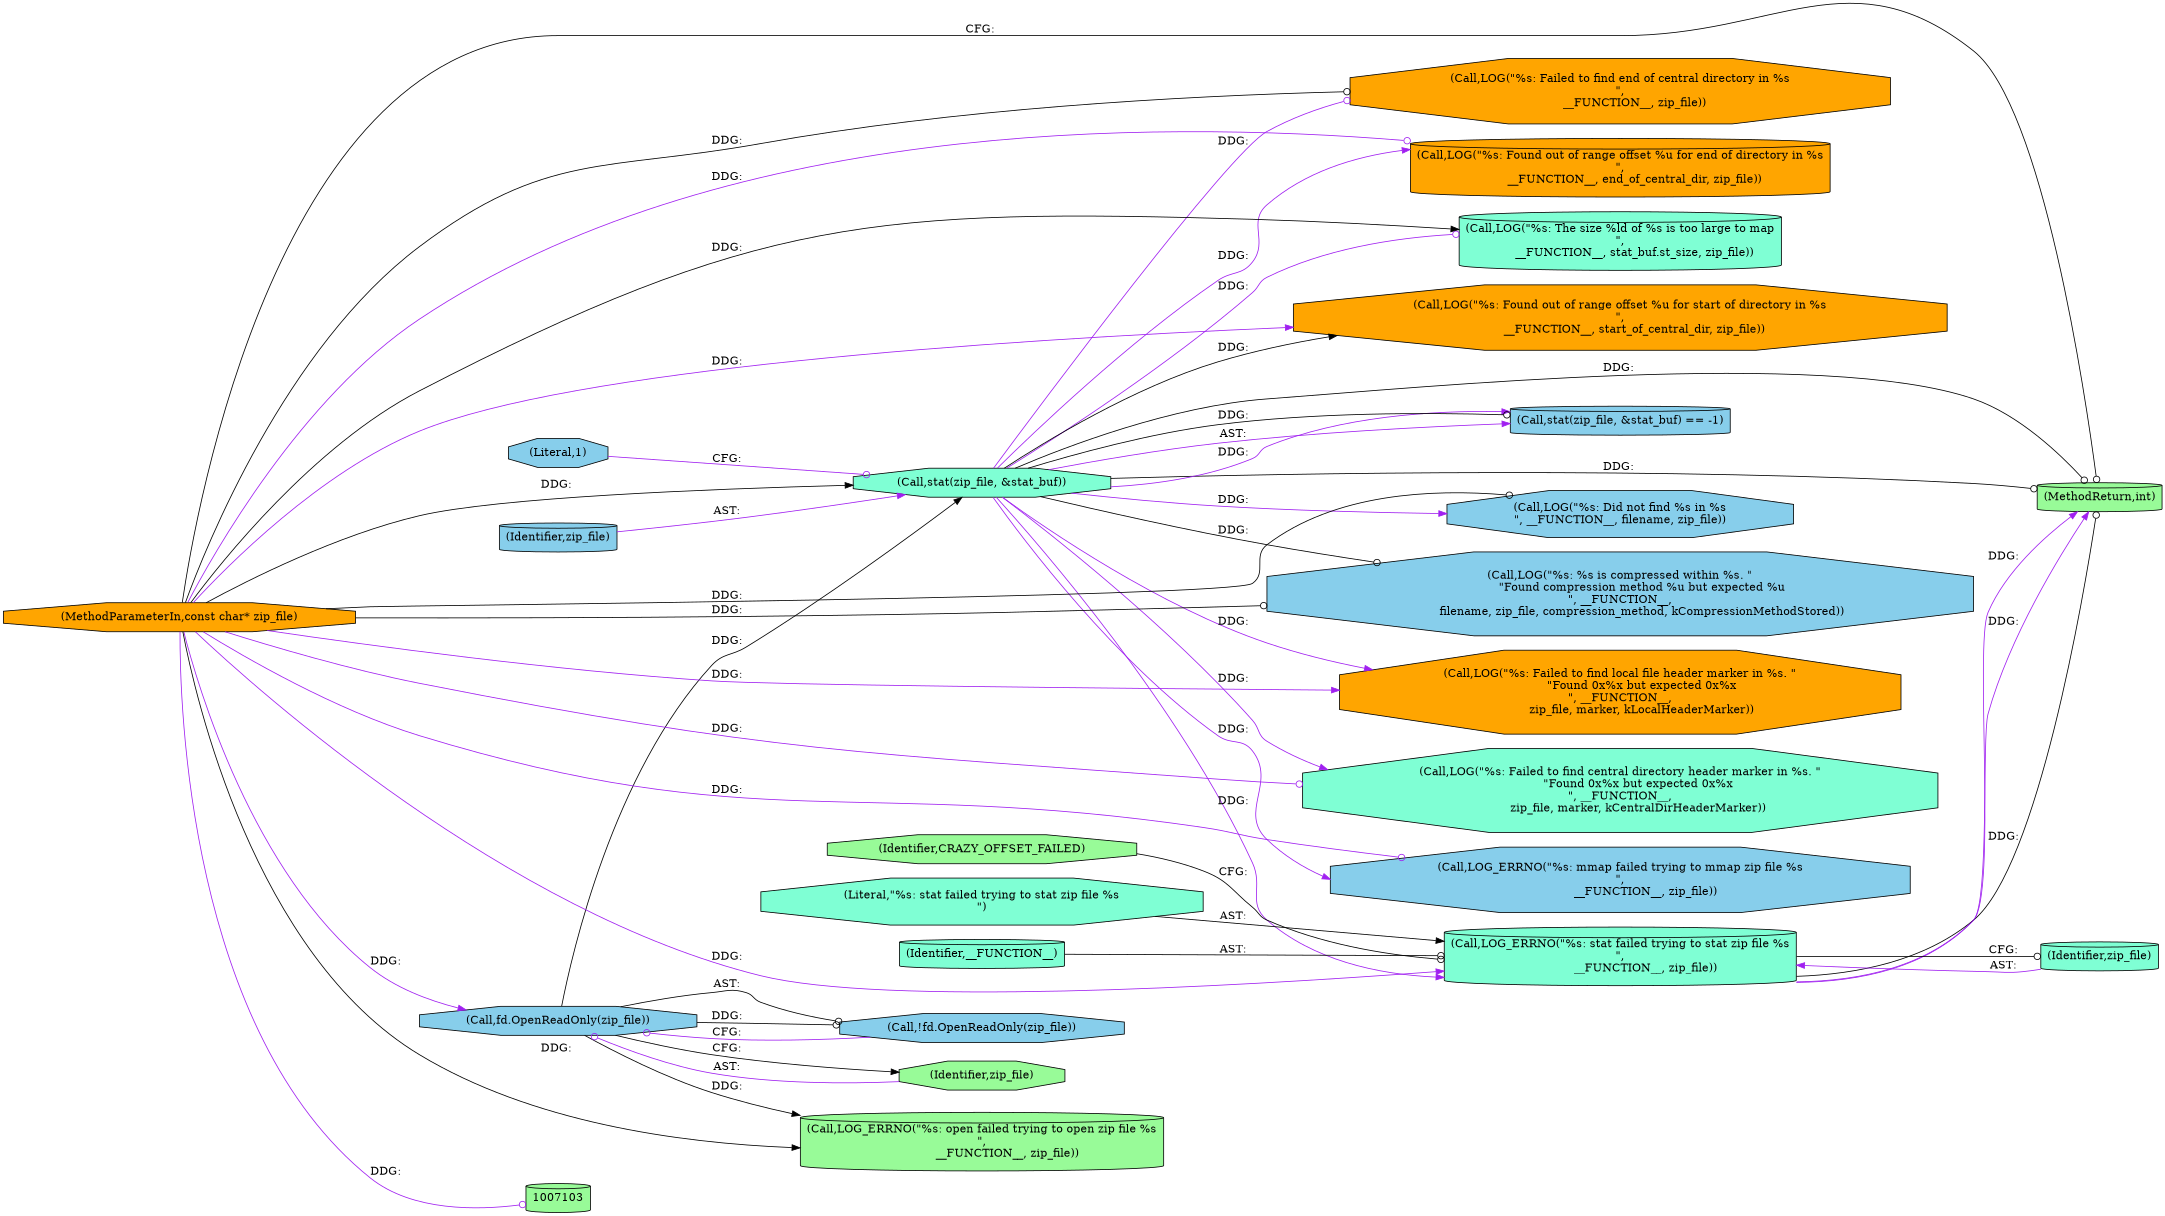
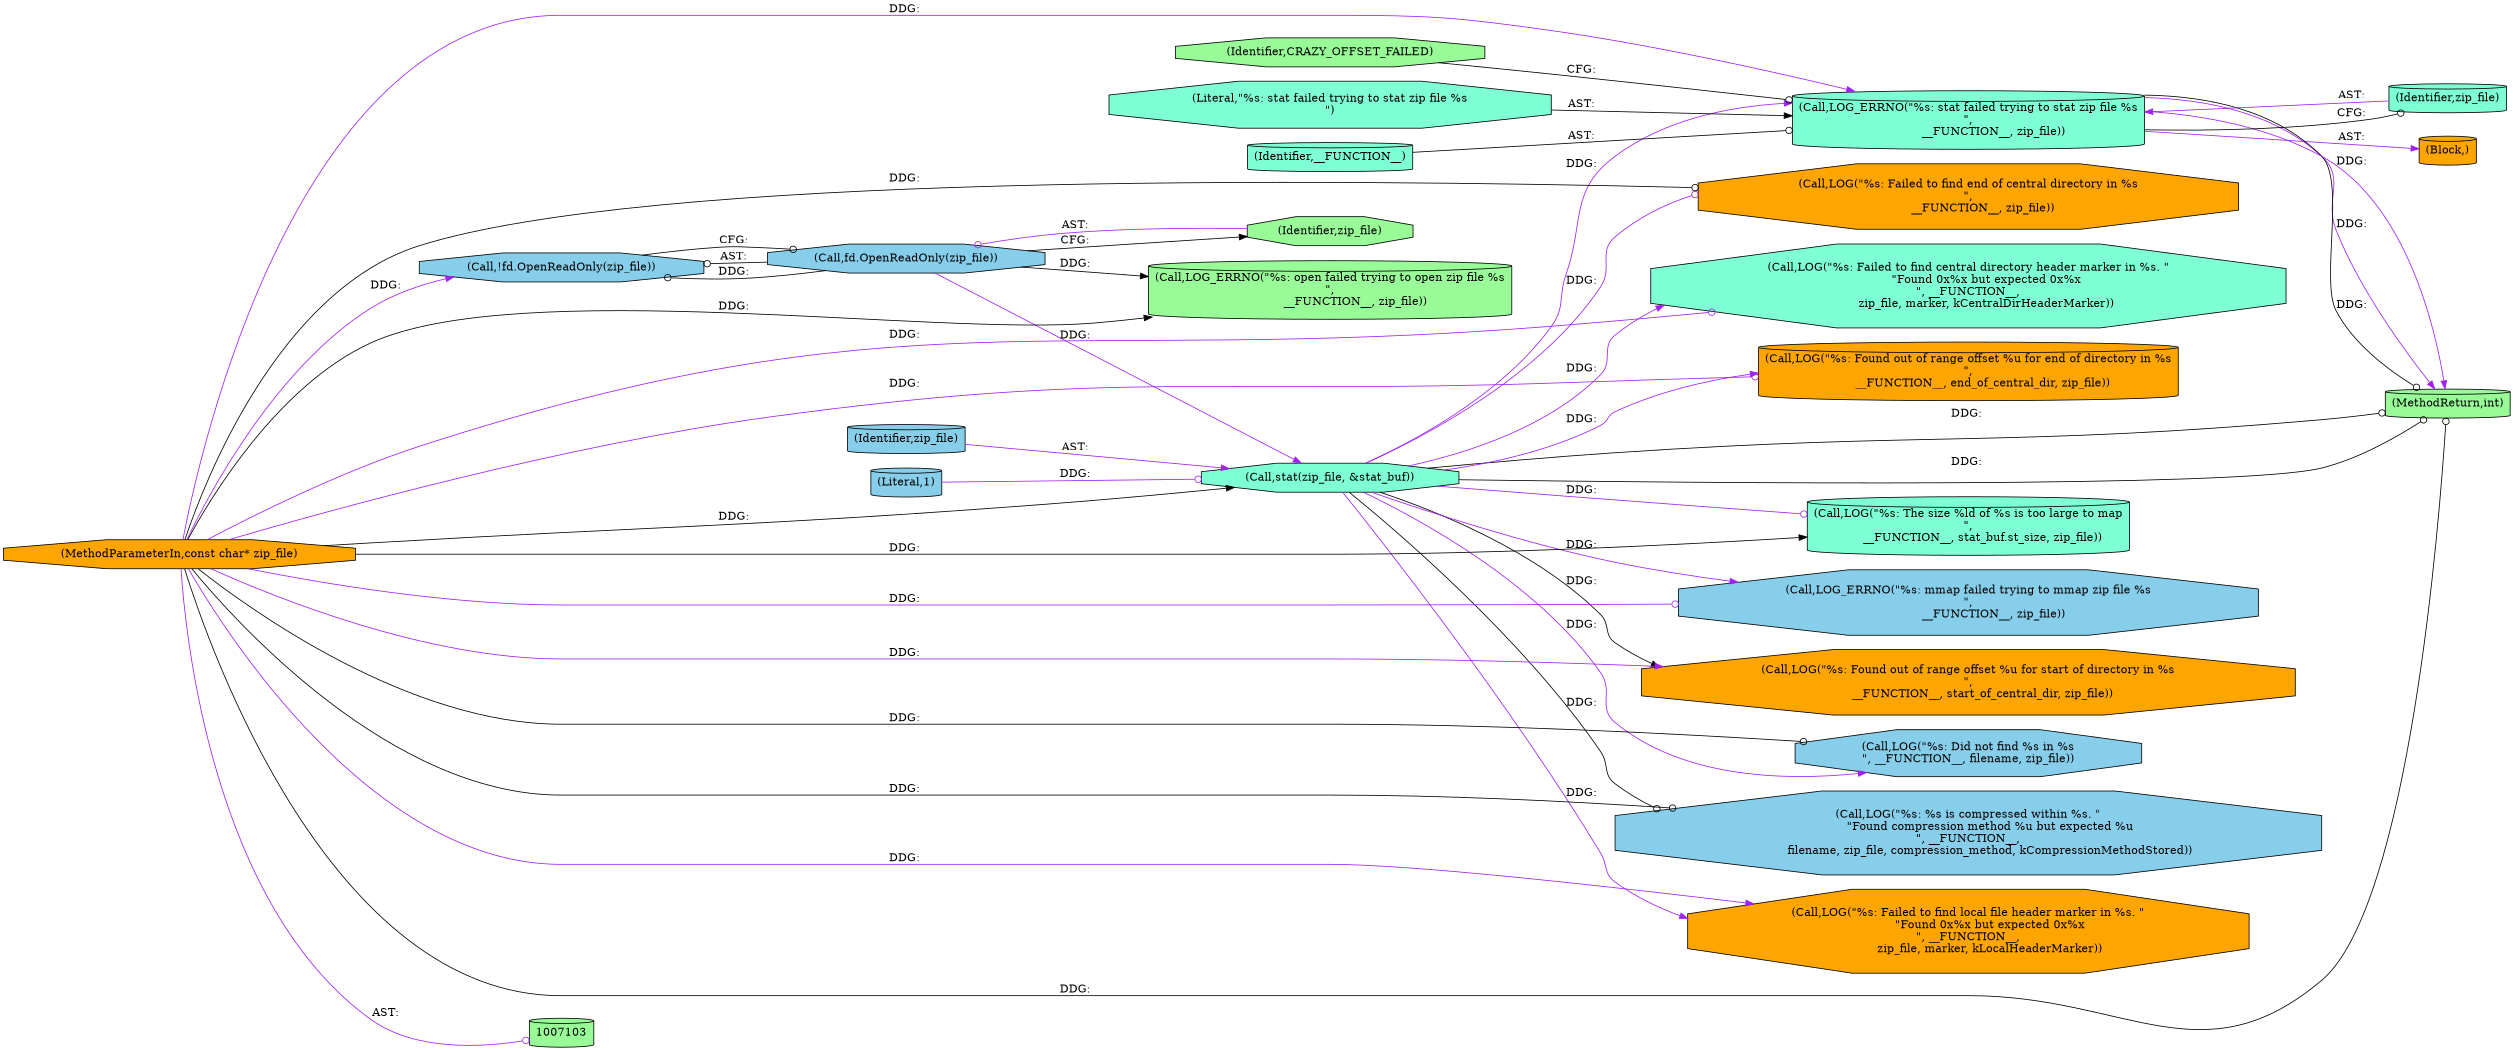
edge "(MethodParameterIn,const char* zip_file)" -> "(MethodReturn,int)": label "CFG: " -> "DDG: "
node "(Block,)": added
node "(Call,stat(zip_file, &stat_buf) == -1)": removed
node "(Literal,1)": shape octagon -> cylinder
edge "(Literal,1)" -> "(Call,stat(zip_file, &stat_buf))": label "CFG: " -> "DDG: "
edge "(Call,fd.OpenReadOnly(zip_file))" -> "(Call,stat(zip_file, &stat_buf))": color black -> purple
edge "(MethodParameterIn,const char* zip_file)" -> "(Call,fd.OpenReadOnly(zip_file))": now "(MethodParameterIn,const char* zip_file)" -> "(Call,!fd.OpenReadOnly(zip_file))"
edge "(Call,!fd.OpenReadOnly(zip_file))" -> "(Call,fd.OpenReadOnly(zip_file))": color purple -> black
edge "(MethodParameterIn,const char* zip_file)" -> "1007103": label "DDG: " -> "AST: "
